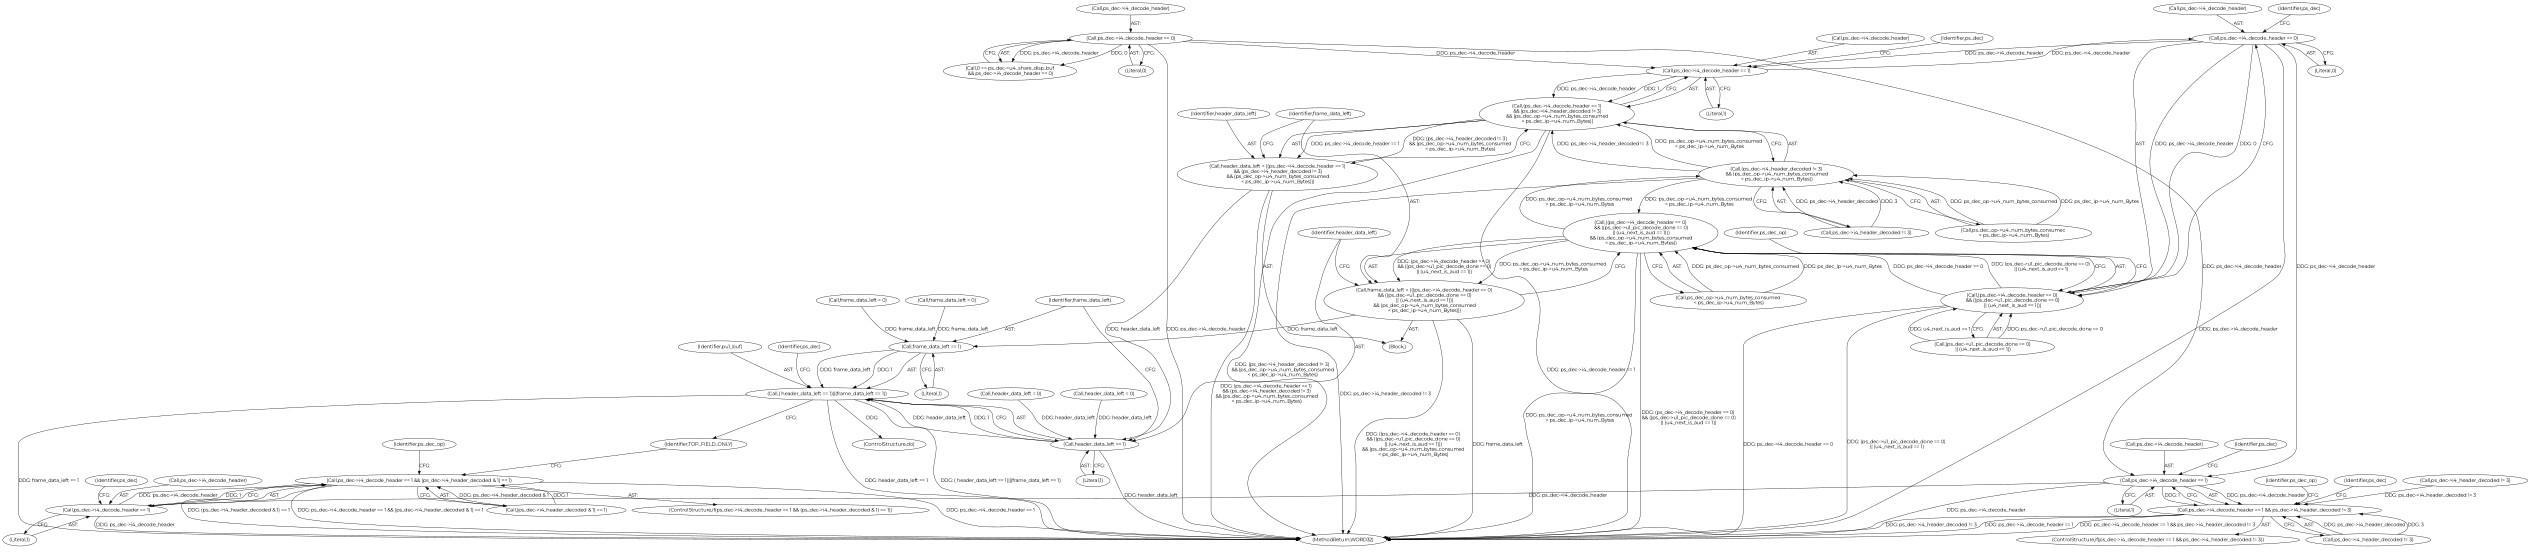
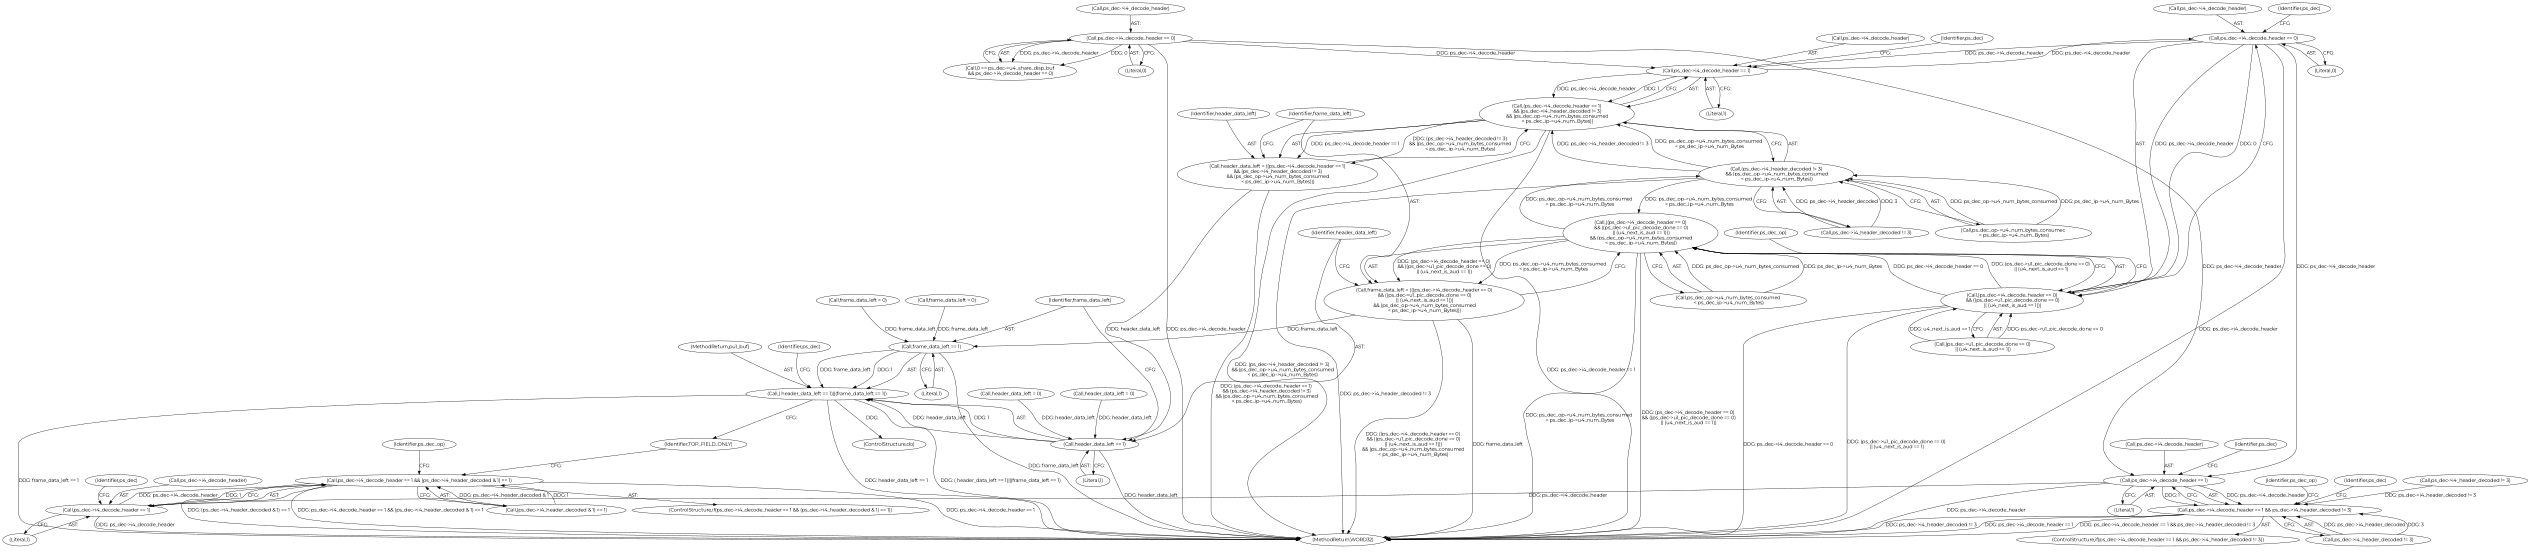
node "(Identifier,pu1_buf)": label "(Identifier,pu1_buf)" -> "(MethodReturn,pu1_buf)"
node "(Block,)": removed
edge "(Call,( header_data_left == 1)||(frame_data_left == 1))" -> "(Call,header_data_left == 1)": removed, label "CFG:"
edge "(Call,frame_data_left == 1)" -> "(MethodReturn,WORD32)": added, label "DDG: frame_data_left"
